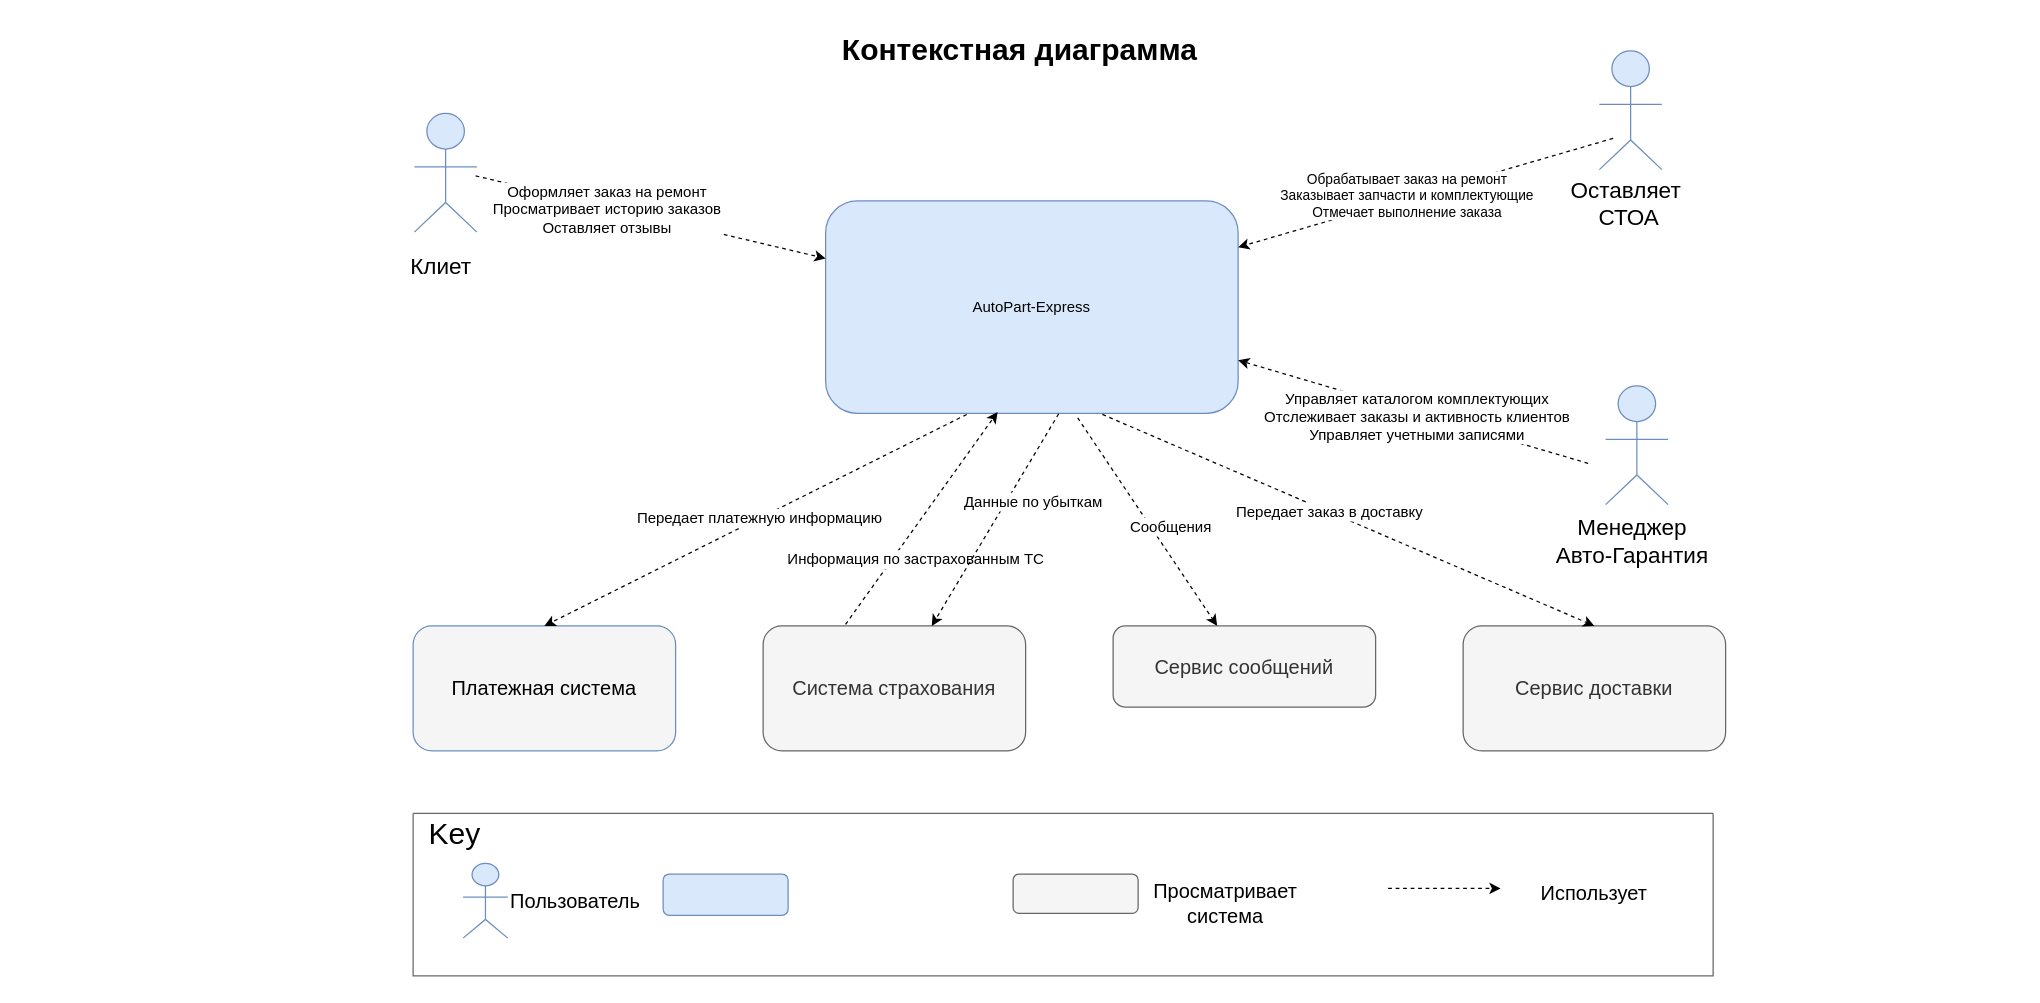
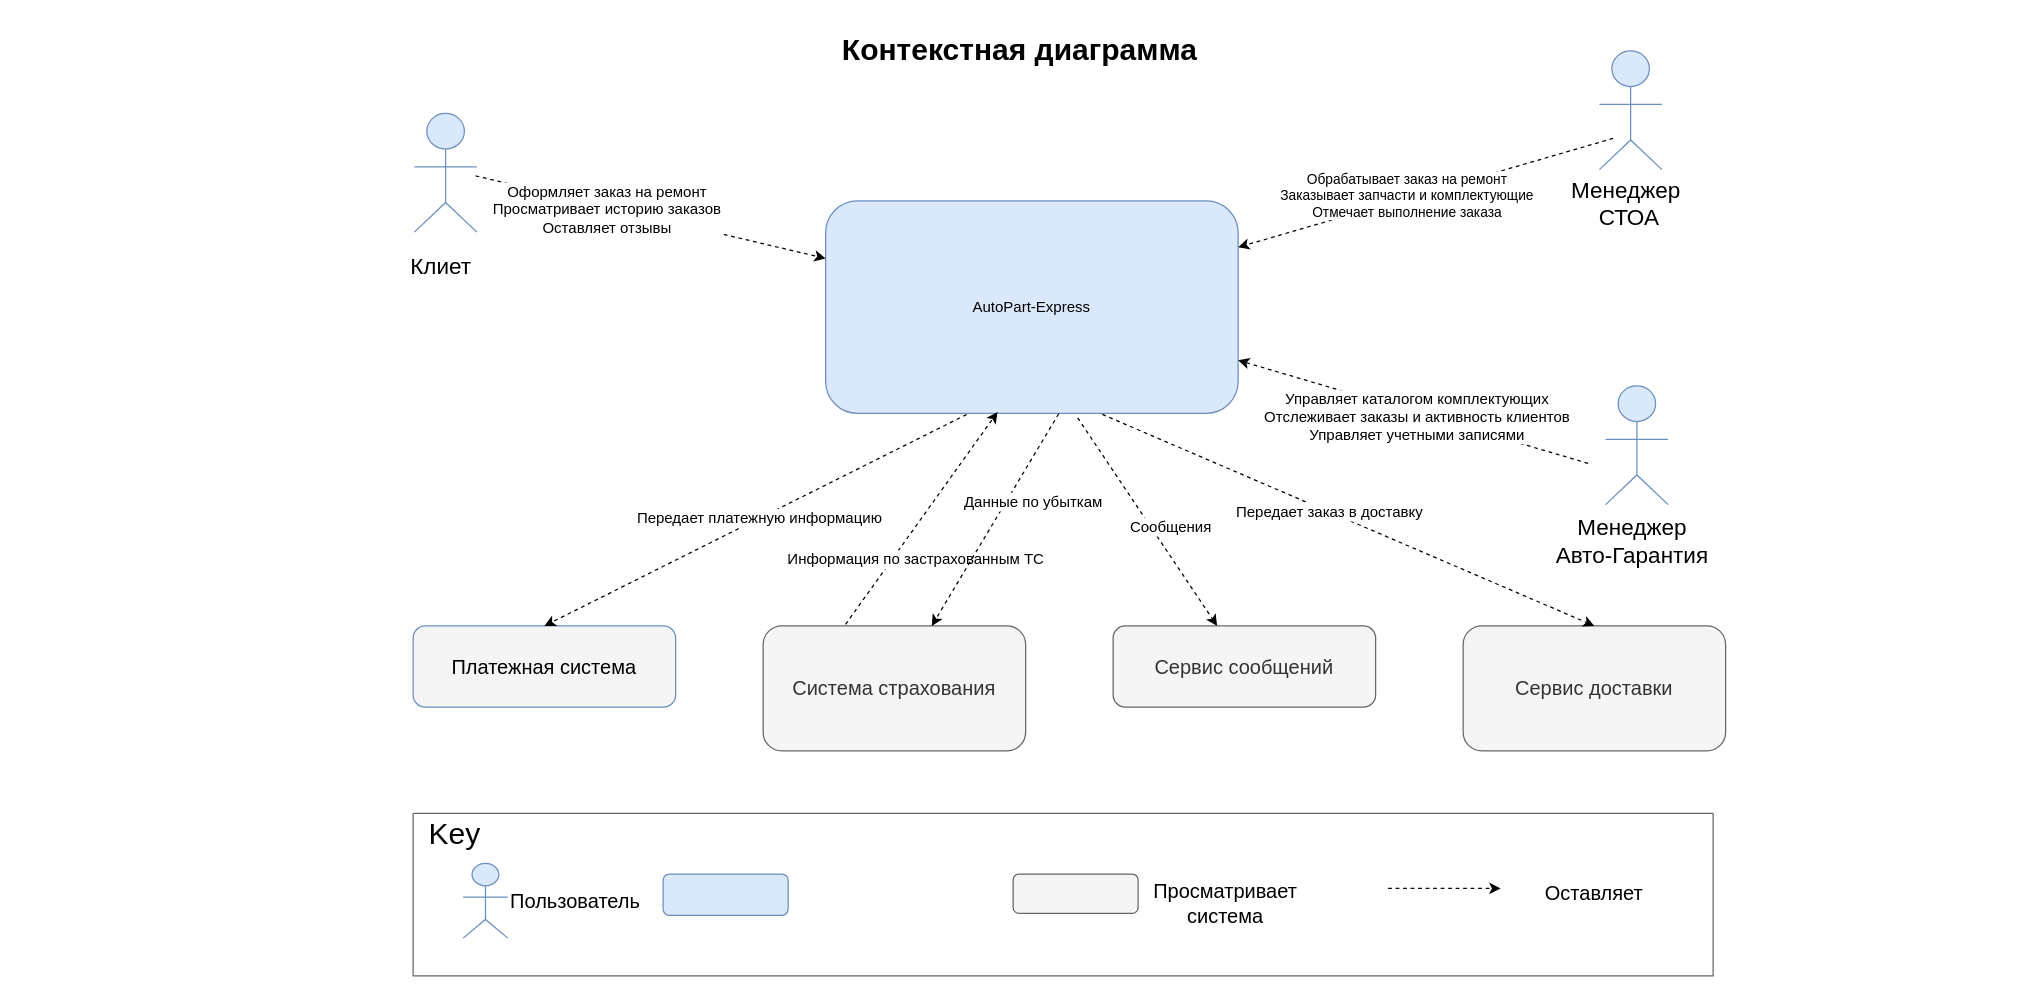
node "Оставляет СТОА": label "Оставляет СТОА" -> "Менеджер СТОА"
node "Платежная система": size 263x125 -> 263x81
node "Использует": label "Использует" -> "Оставляет"
